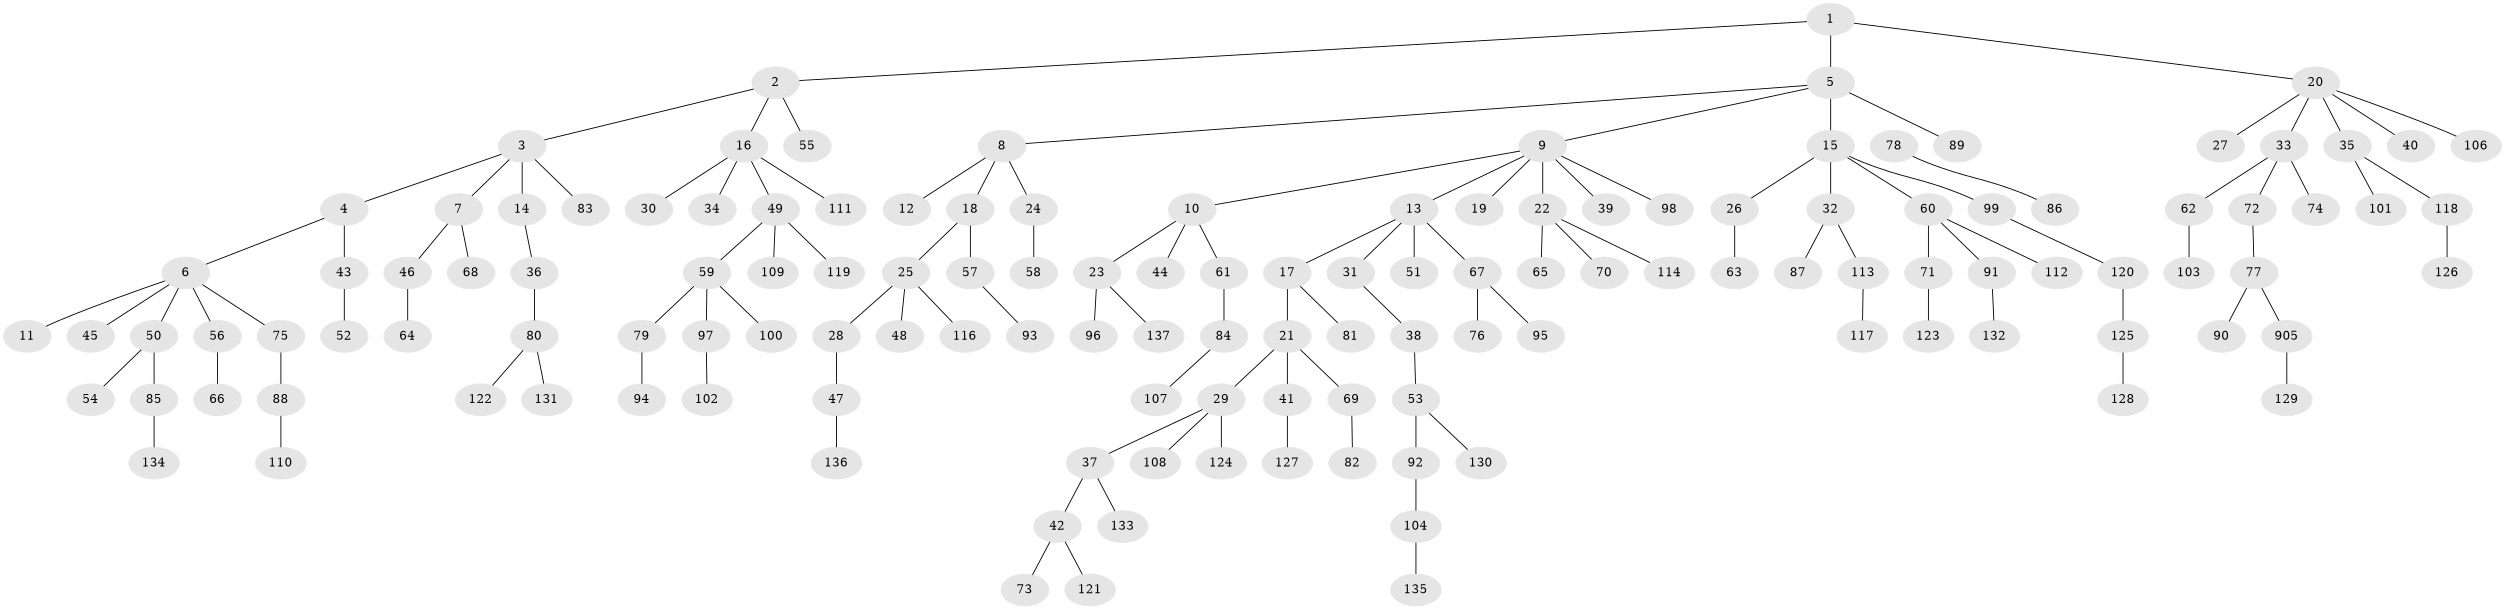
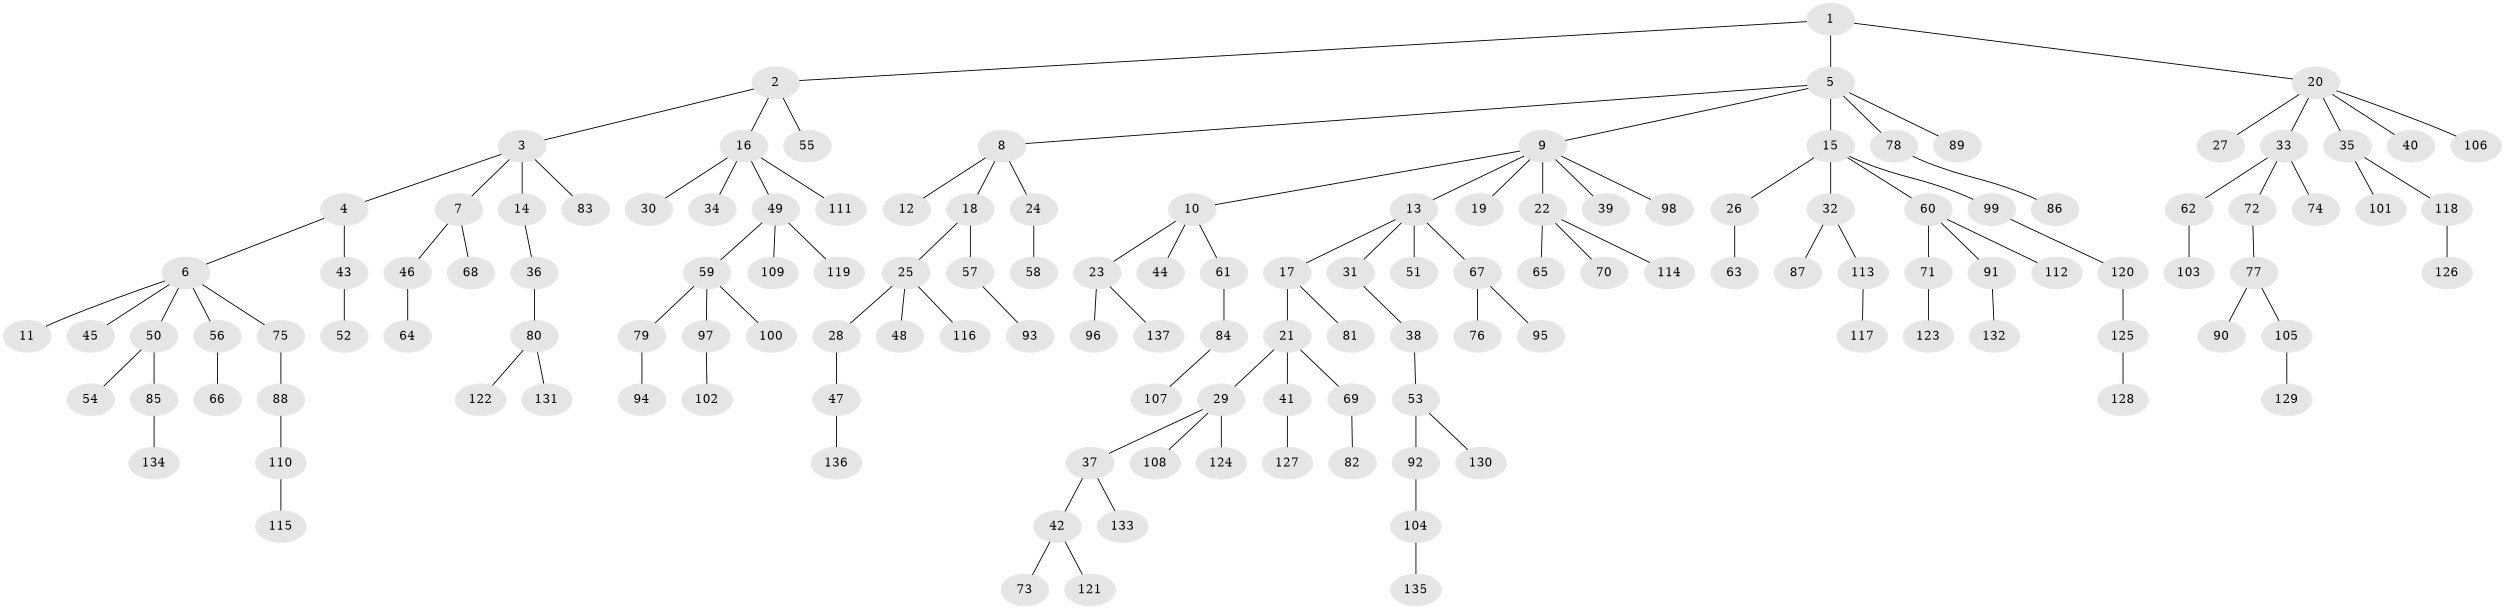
edge "5" -- "78": added
node "905": label "905" -> "105"
node "115": added
